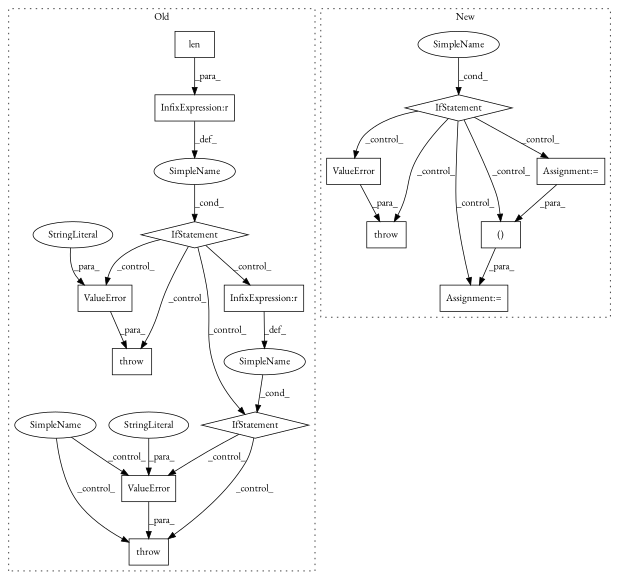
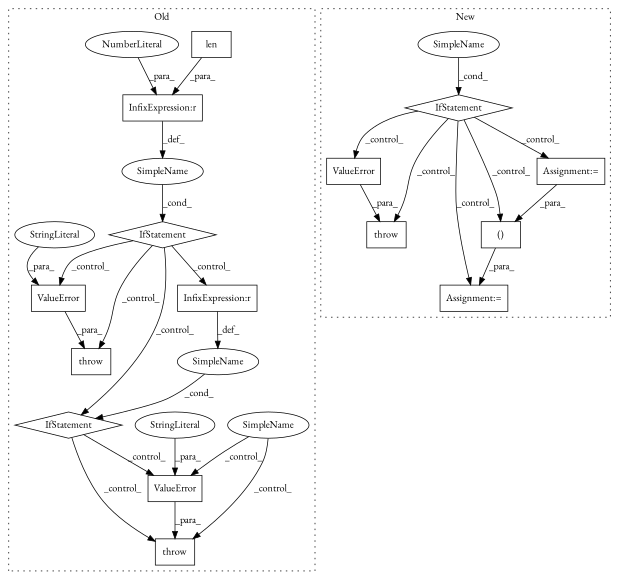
node "NumberLiteral": added
